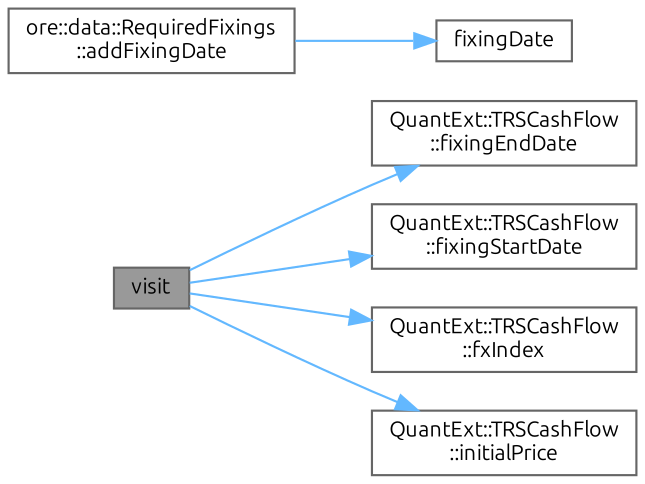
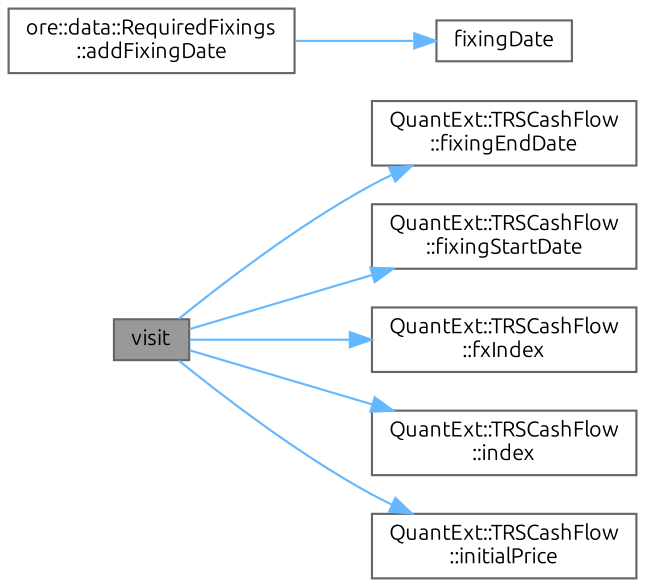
node "QuantExt::TRSCashFlow ::index": added
